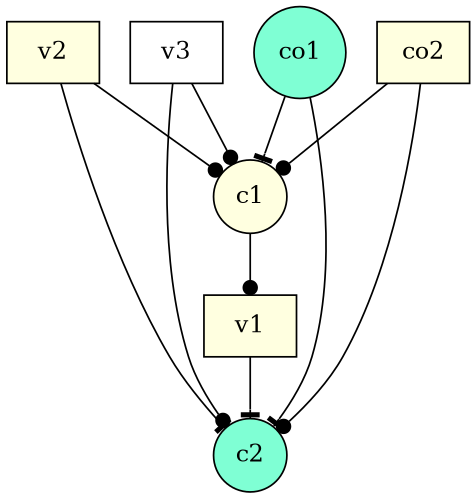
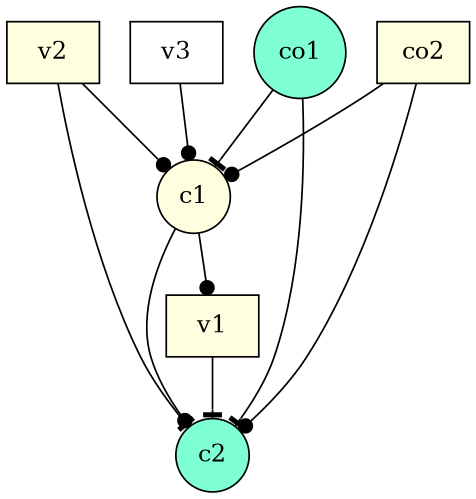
edge "v3" -> "c2": now "c1" -> "c2"
